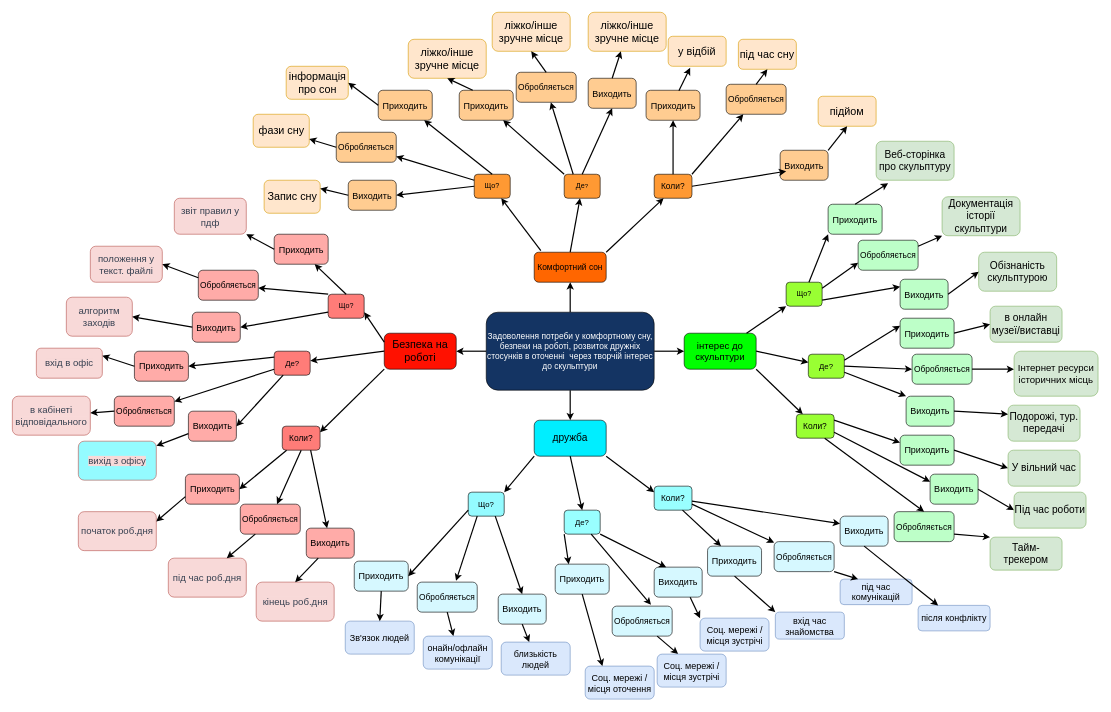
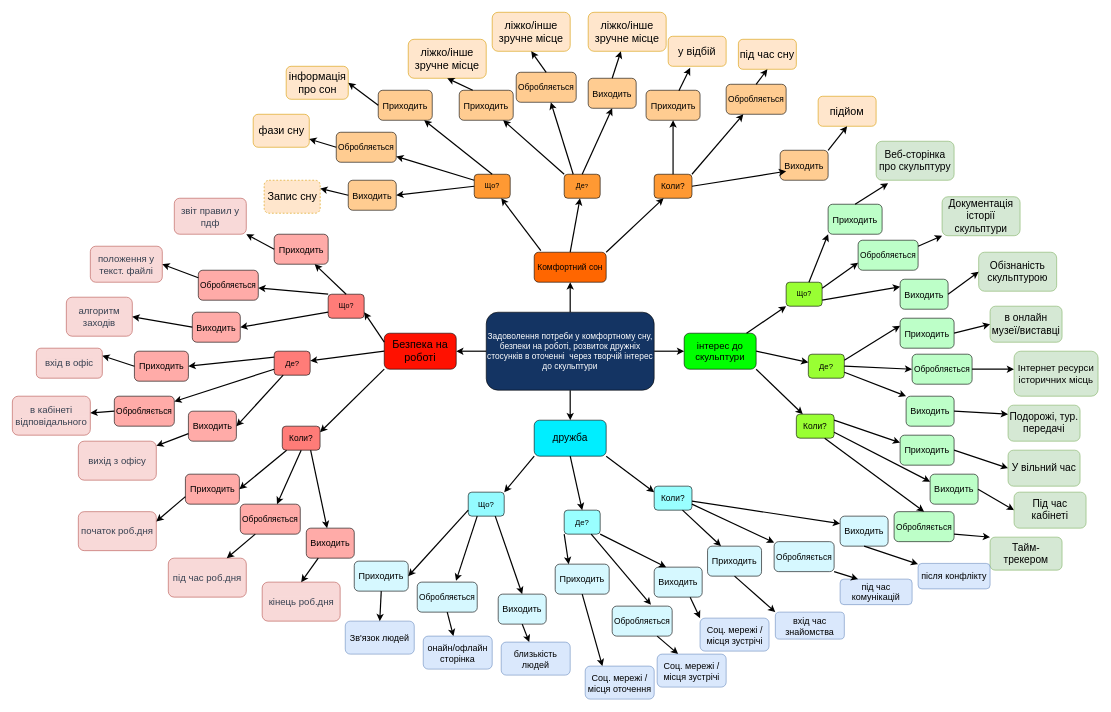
node "Запис сну": style solid -> dashed
node "вихід з офісу": fillcolor #94fbff -> #f8d9d8
node "Під час роботи": label "Під час роботи" -> "Під час кабінеті"
node "кінець роб.дня": moved (295, 602) -> (301, 602)
node "після конфлікту": moved (954, 618) -> (954, 576)
node "онайн/офлайн комунікації": label "онайн/офлайн комунікації" -> "онайн/офлайн сторінка"
